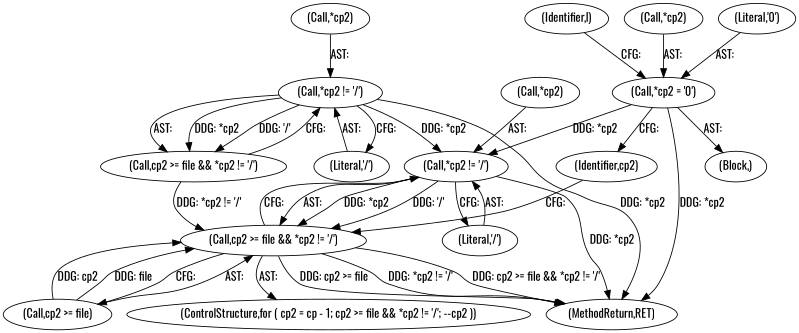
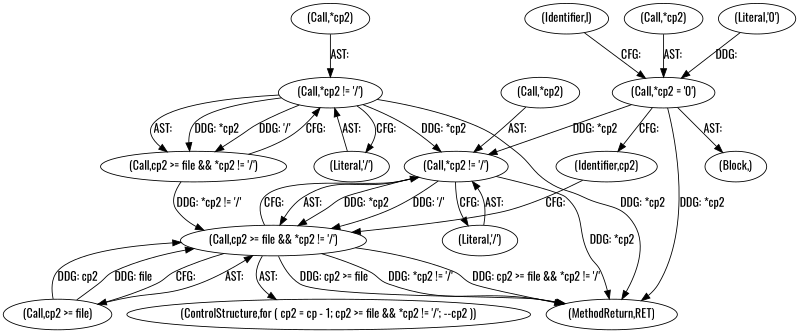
edge "(Literal,'0')" -> "(Call,*cp2 = '0')": label "AST: " -> "DDG: "
